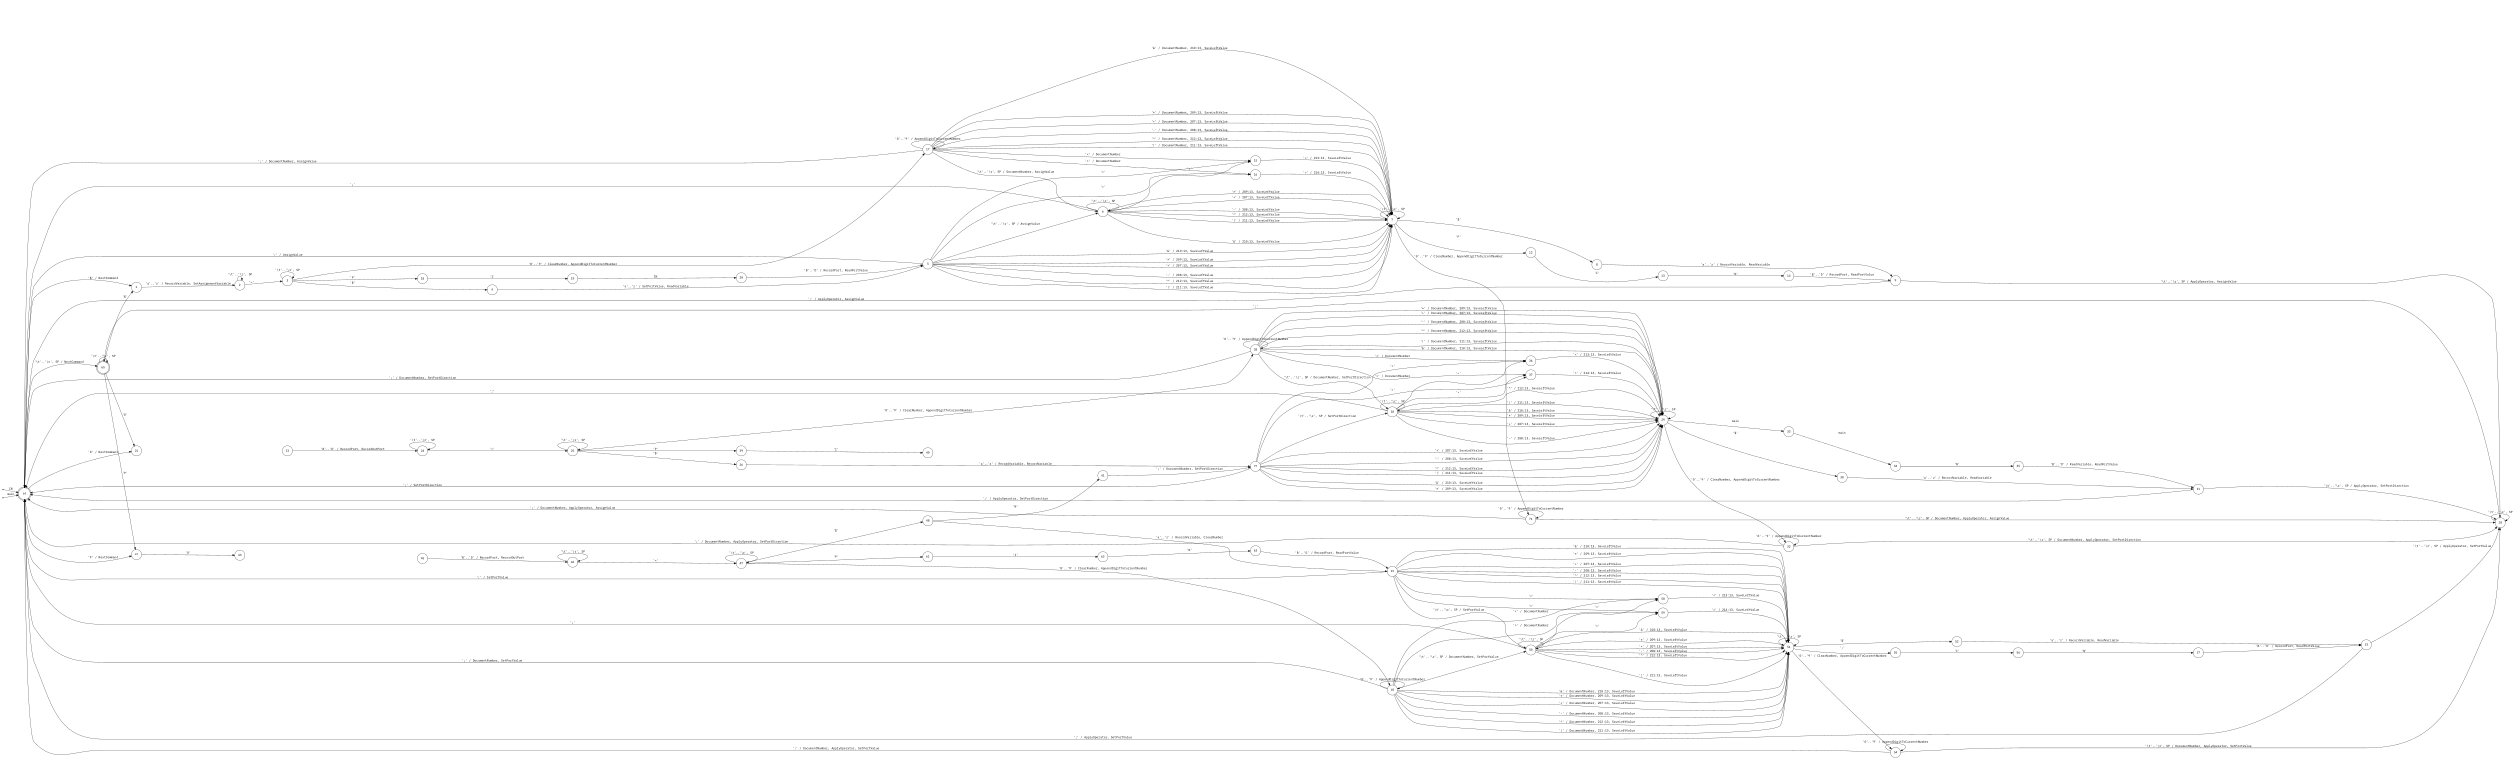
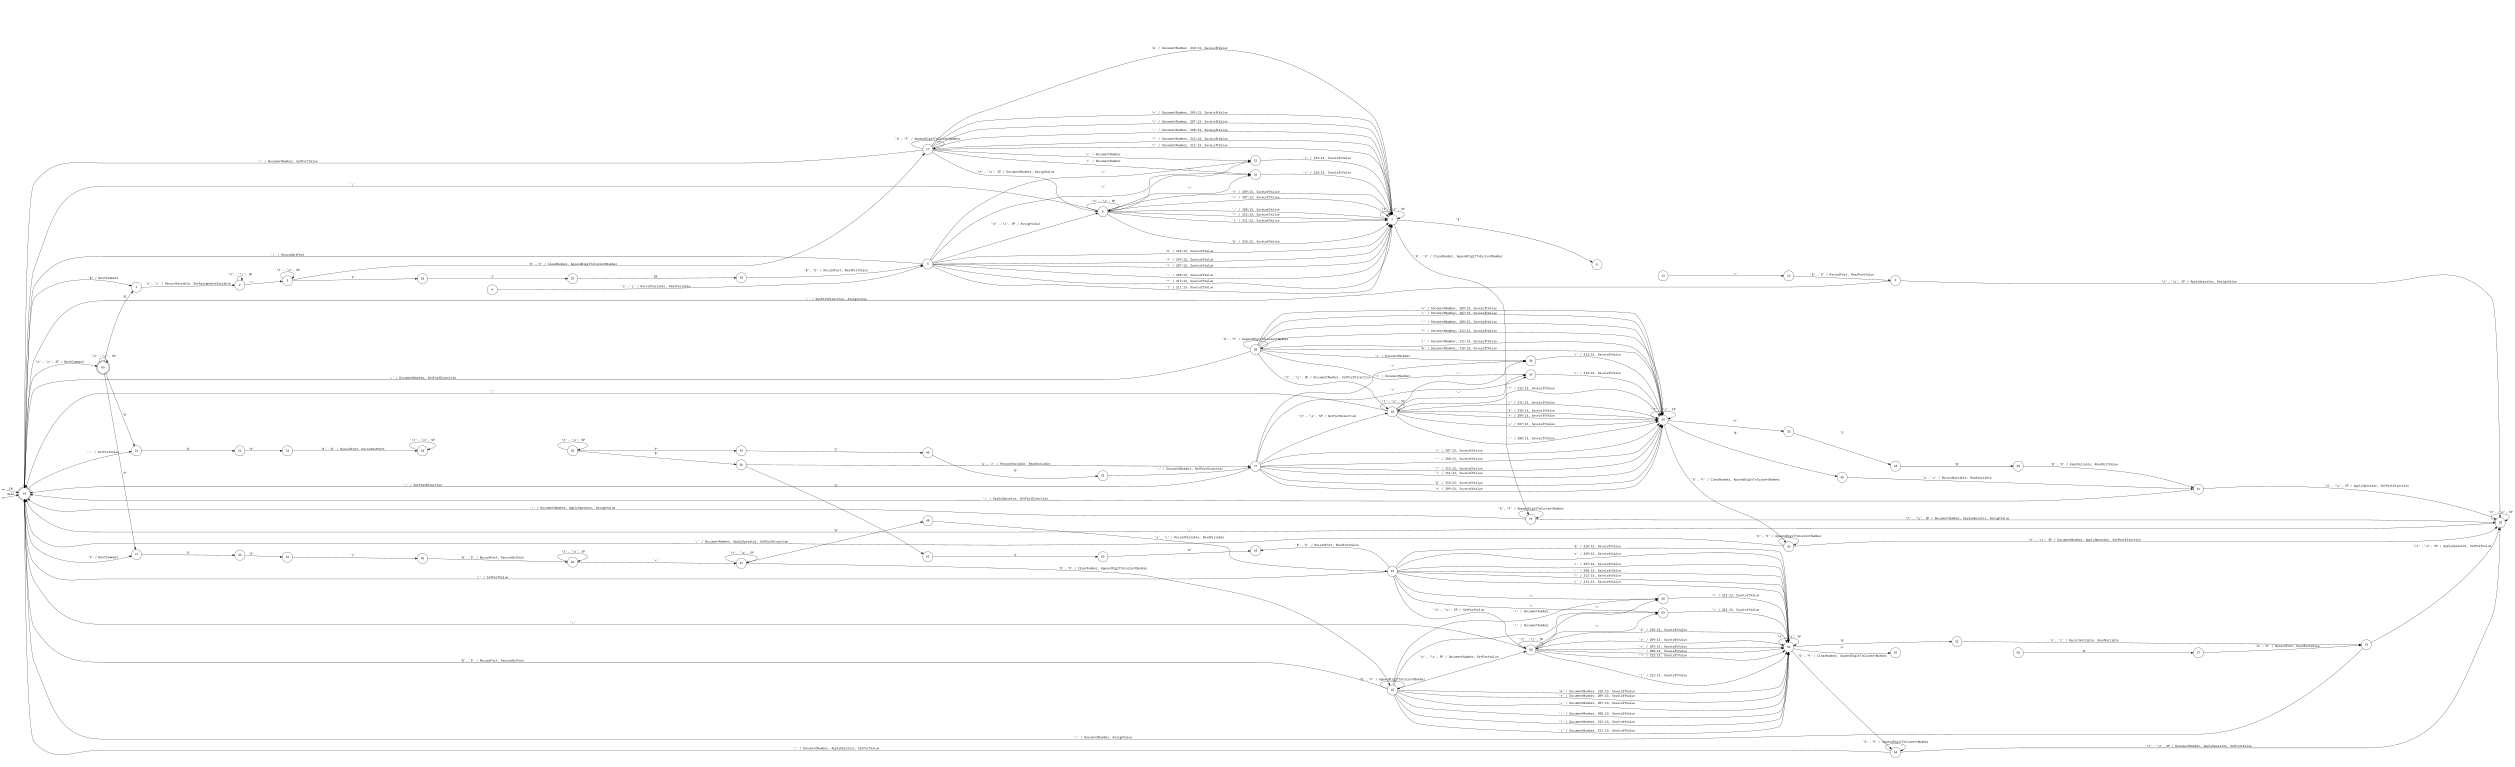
edge "17" -> "64": label "';' / DocumentNumber, AssignValue" -> "';' / DocumentNumber, SetPortValue"
edge "6" -> "16": added, label "'>'"
node "12": removed
edge "5" -> "64": label "';' / AssignValue" -> "';' / RecordOutPort"
edge "8" -> "9": removed, label "'a'..'z' / RecordVariable, ReadVariable"
edge "13" -> "14": label "'N'" -> "'='"
edge "4" -> "5": label "'a'..'z' / SetPortValue, ReadVariable" -> "'a'..'z' / RecordVariable, ReadVariable"
edge "3" -> "4": removed, label "'$'"
edge "9" -> "64": label "';' / ApplyOperator, AssignValue" -> "';' / SetPortDirection, AssignValue"
edge "10" -> "65": now "10" -> "64"
edge "25" -> "38": removed, label "'0'..'9' / ClearNumber, AppendDigitToCurrentNumber"
edge "29" -> "33": label "main" -> "'P'"
edge "33" -> "34": label "main" -> "'I'"
node "22": added
edge "24" -> "25": removed, label "'='"
edge "64" -> "21": label "'D' / NextCommand" -> "';' / SetPortValue"
edge "26" -> "27": label "'a'..'z' / RecordVariable, RecordVariable" -> "'a'..'z' / RecordVariable, ReadVariable"
edge "48" -> "41": now "40" -> "41"
edge "48" -> "49": label "'a'..'z' / RecordVariable, ClearNumber" -> "'a'..'z' / RecordVariable, ReadVariable"
edge "63" -> "49": reversed
node "44": added
edge "47" -> "61": now "26" -> "61"
edge "51" -> "55": label "';'" -> "'P'"
edge "55" -> "56": removed, label "'I'"
edge "60" -> "64": label "';' / DocumentNumber, SetPortValue" -> "'B'..'D' / RecordPort, RecordOutPort"
edge "53" -> "64": label "';' / ApplyOperator, SetPortValue" -> "';' / DocumentNumber, AssignValue"
